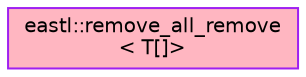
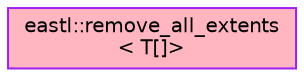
node "eastl::remove_all_remove < T[]>": label "eastl::remove_all_remove < T[]>" -> "eastl::remove_all_extents < T[]>"
